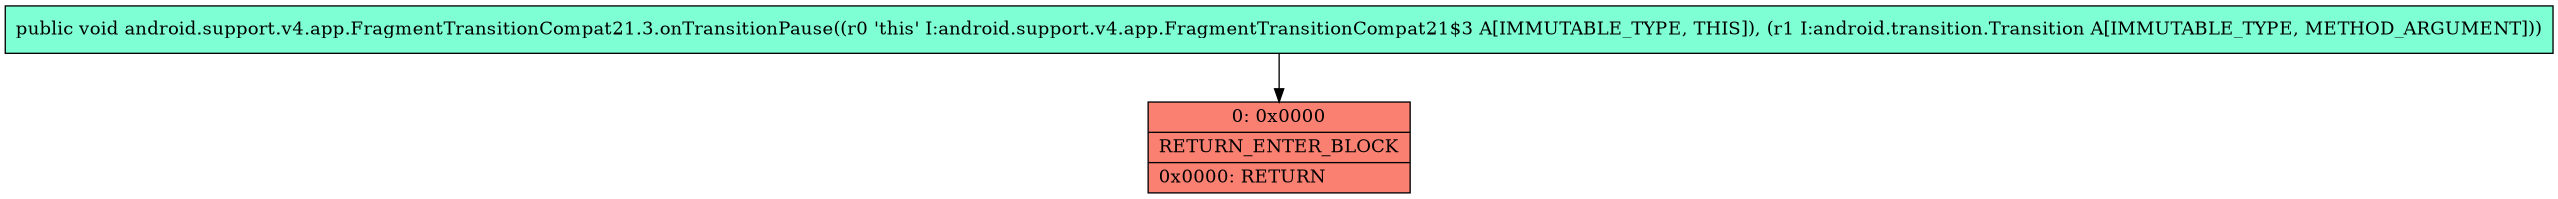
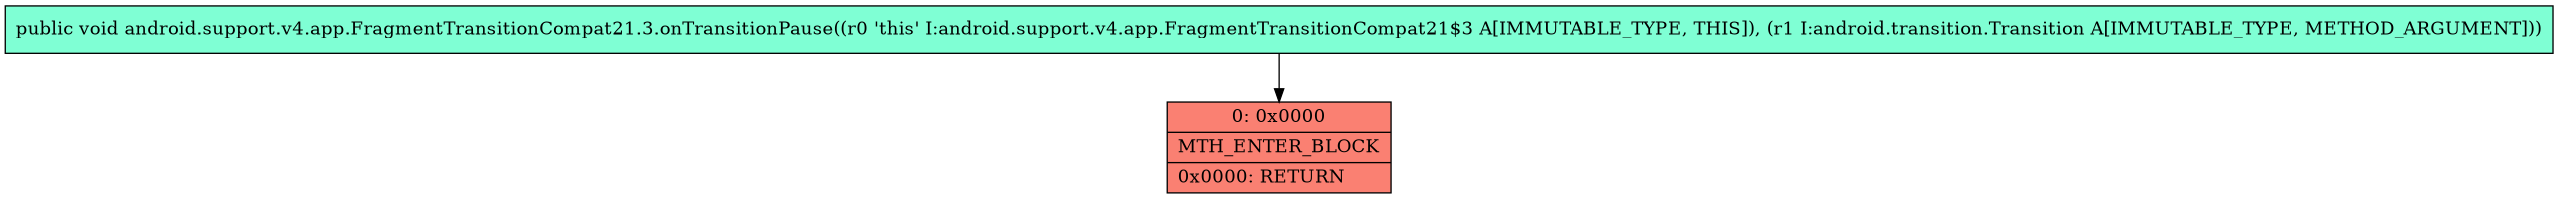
node "0: 0x0000": text "RETURN_ENTER_BLOCK" -> "MTH_ENTER_BLOCK"
